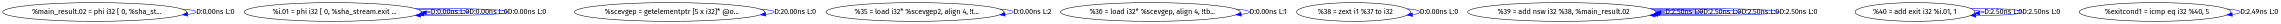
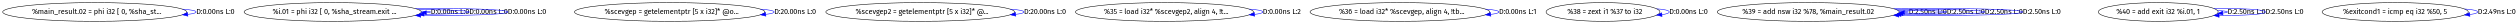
node "%scevgep2 = getelementptr [5 x i32]* @...": added
node "%39 = add nsw i32 %38, %main_result.02": label "%39 = add nsw i32 %38, %main_result.02" -> "%39 = add nsw i32 %78, %main_result.02"
node "%exitcond1 = icmp eq i32 %40, 5": label "%exitcond1 = icmp eq i32 %40, 5" -> "%exitcond1 = icmp eq i32 %50, 5"
